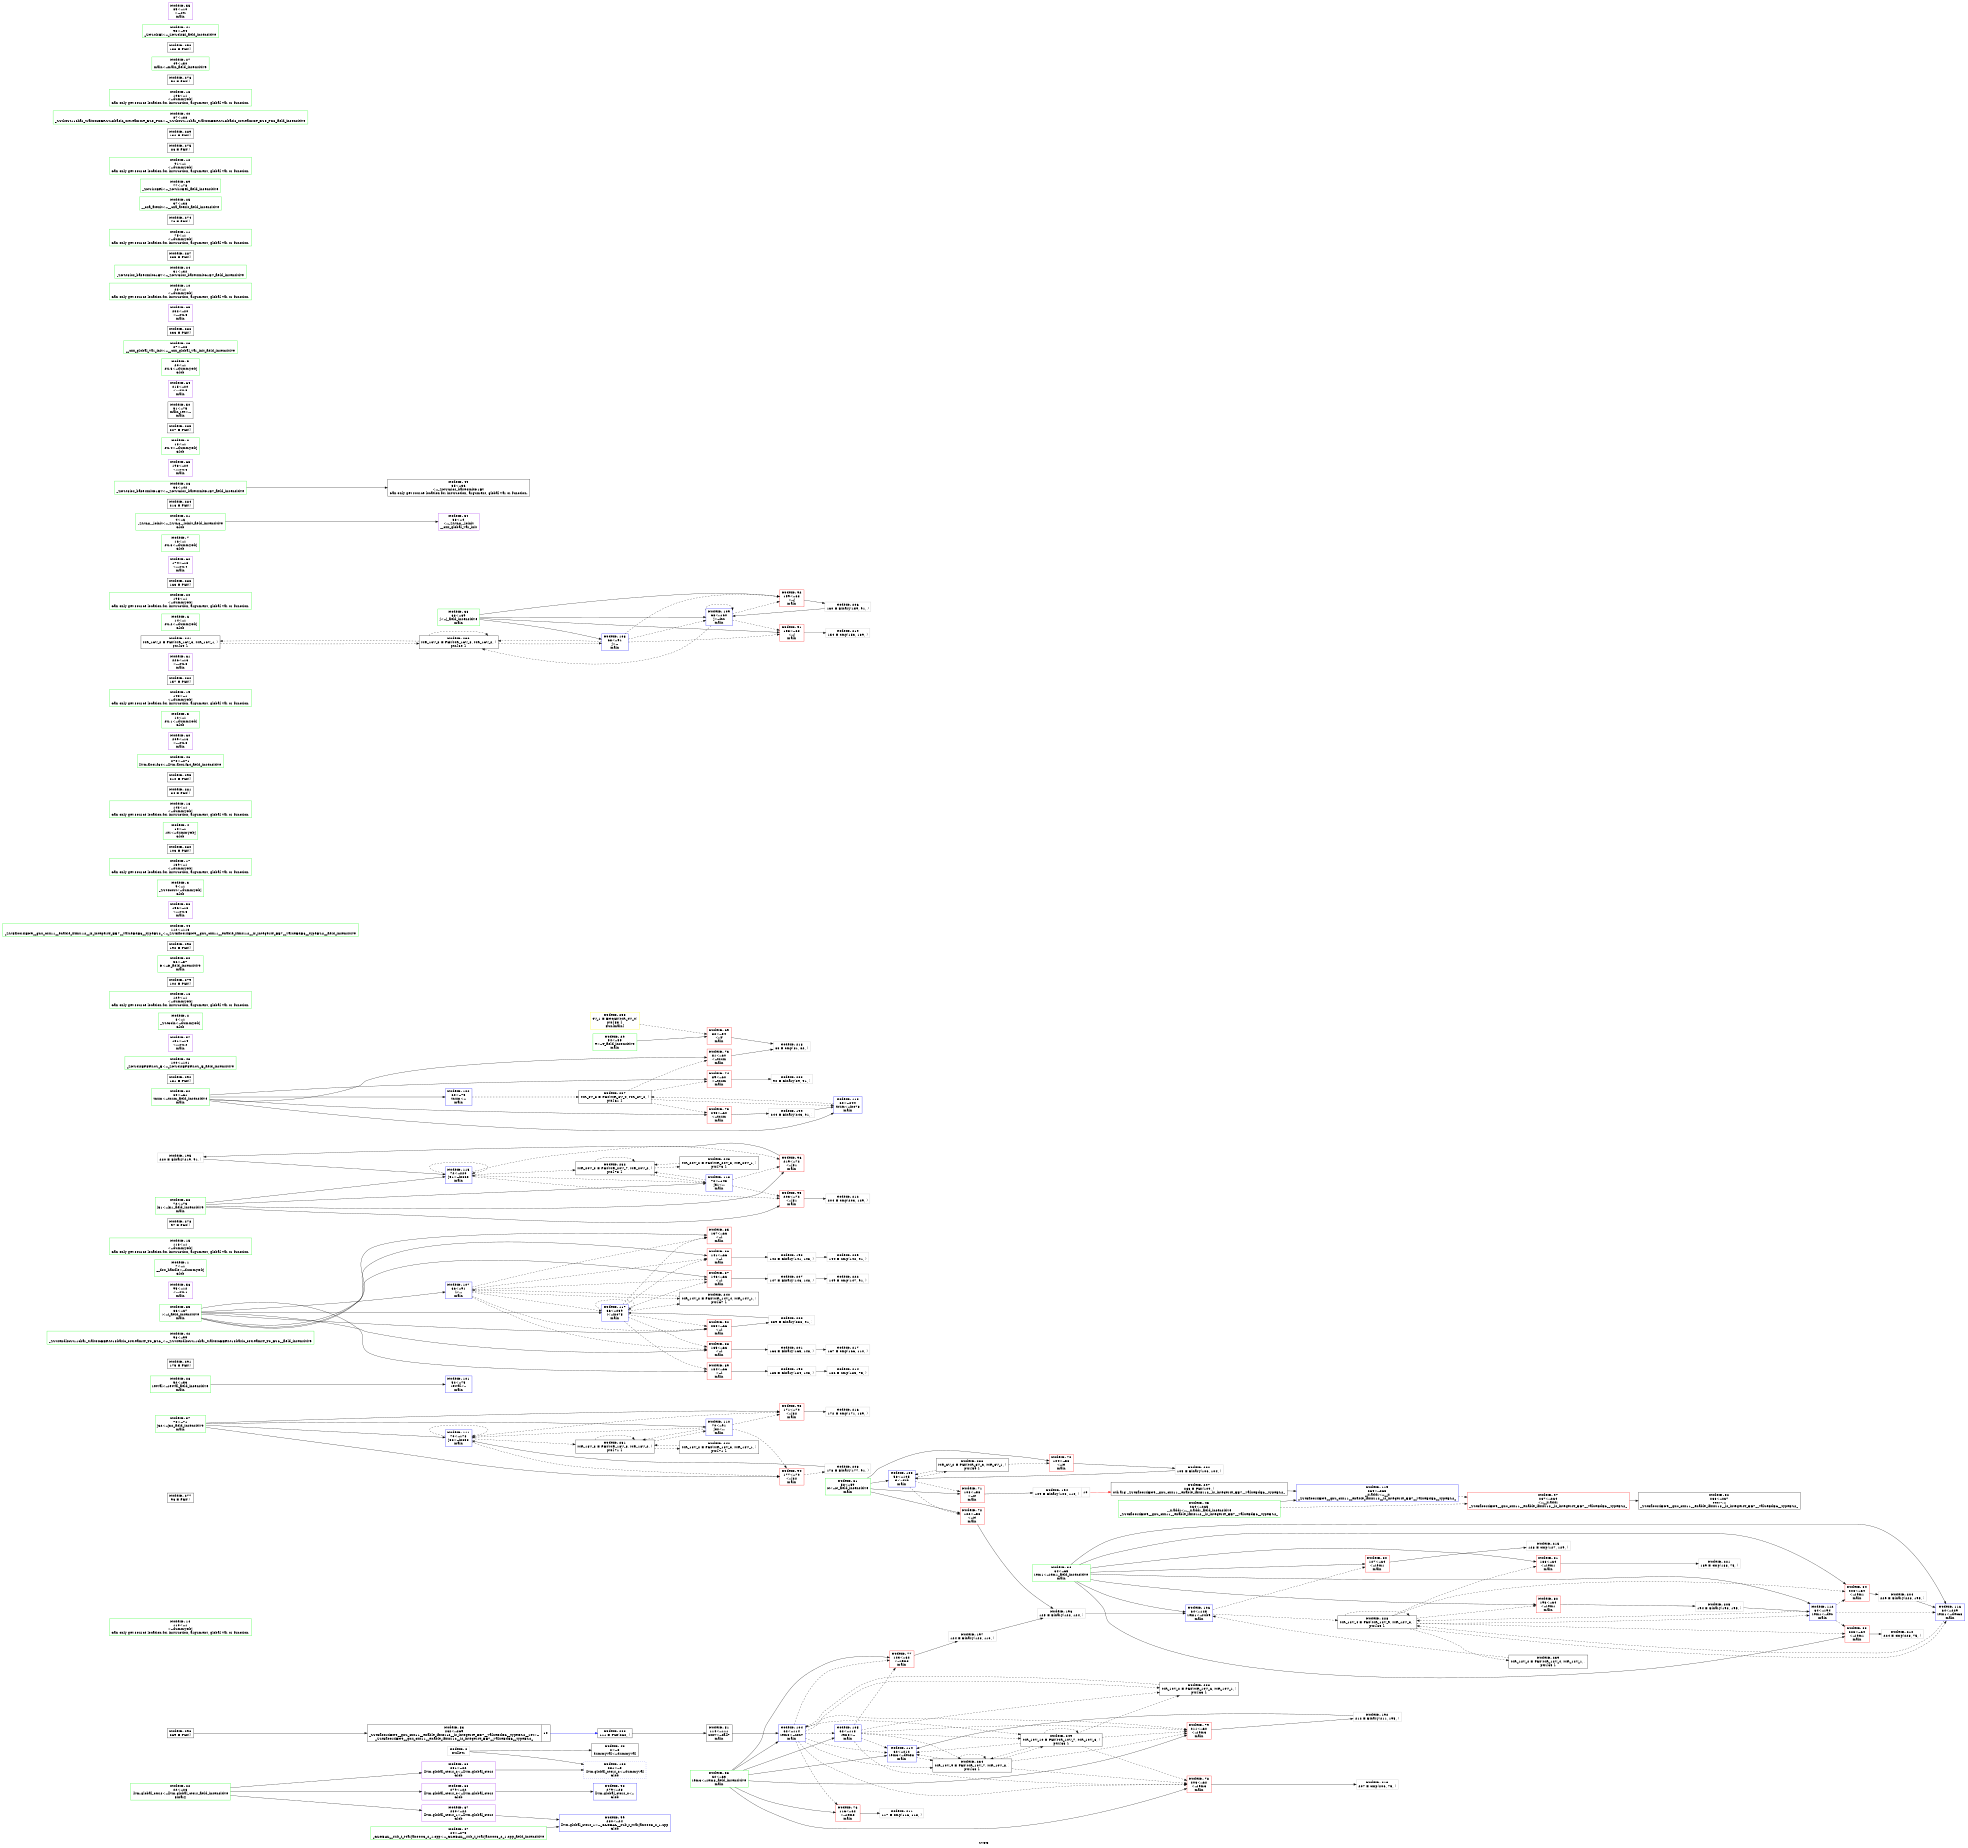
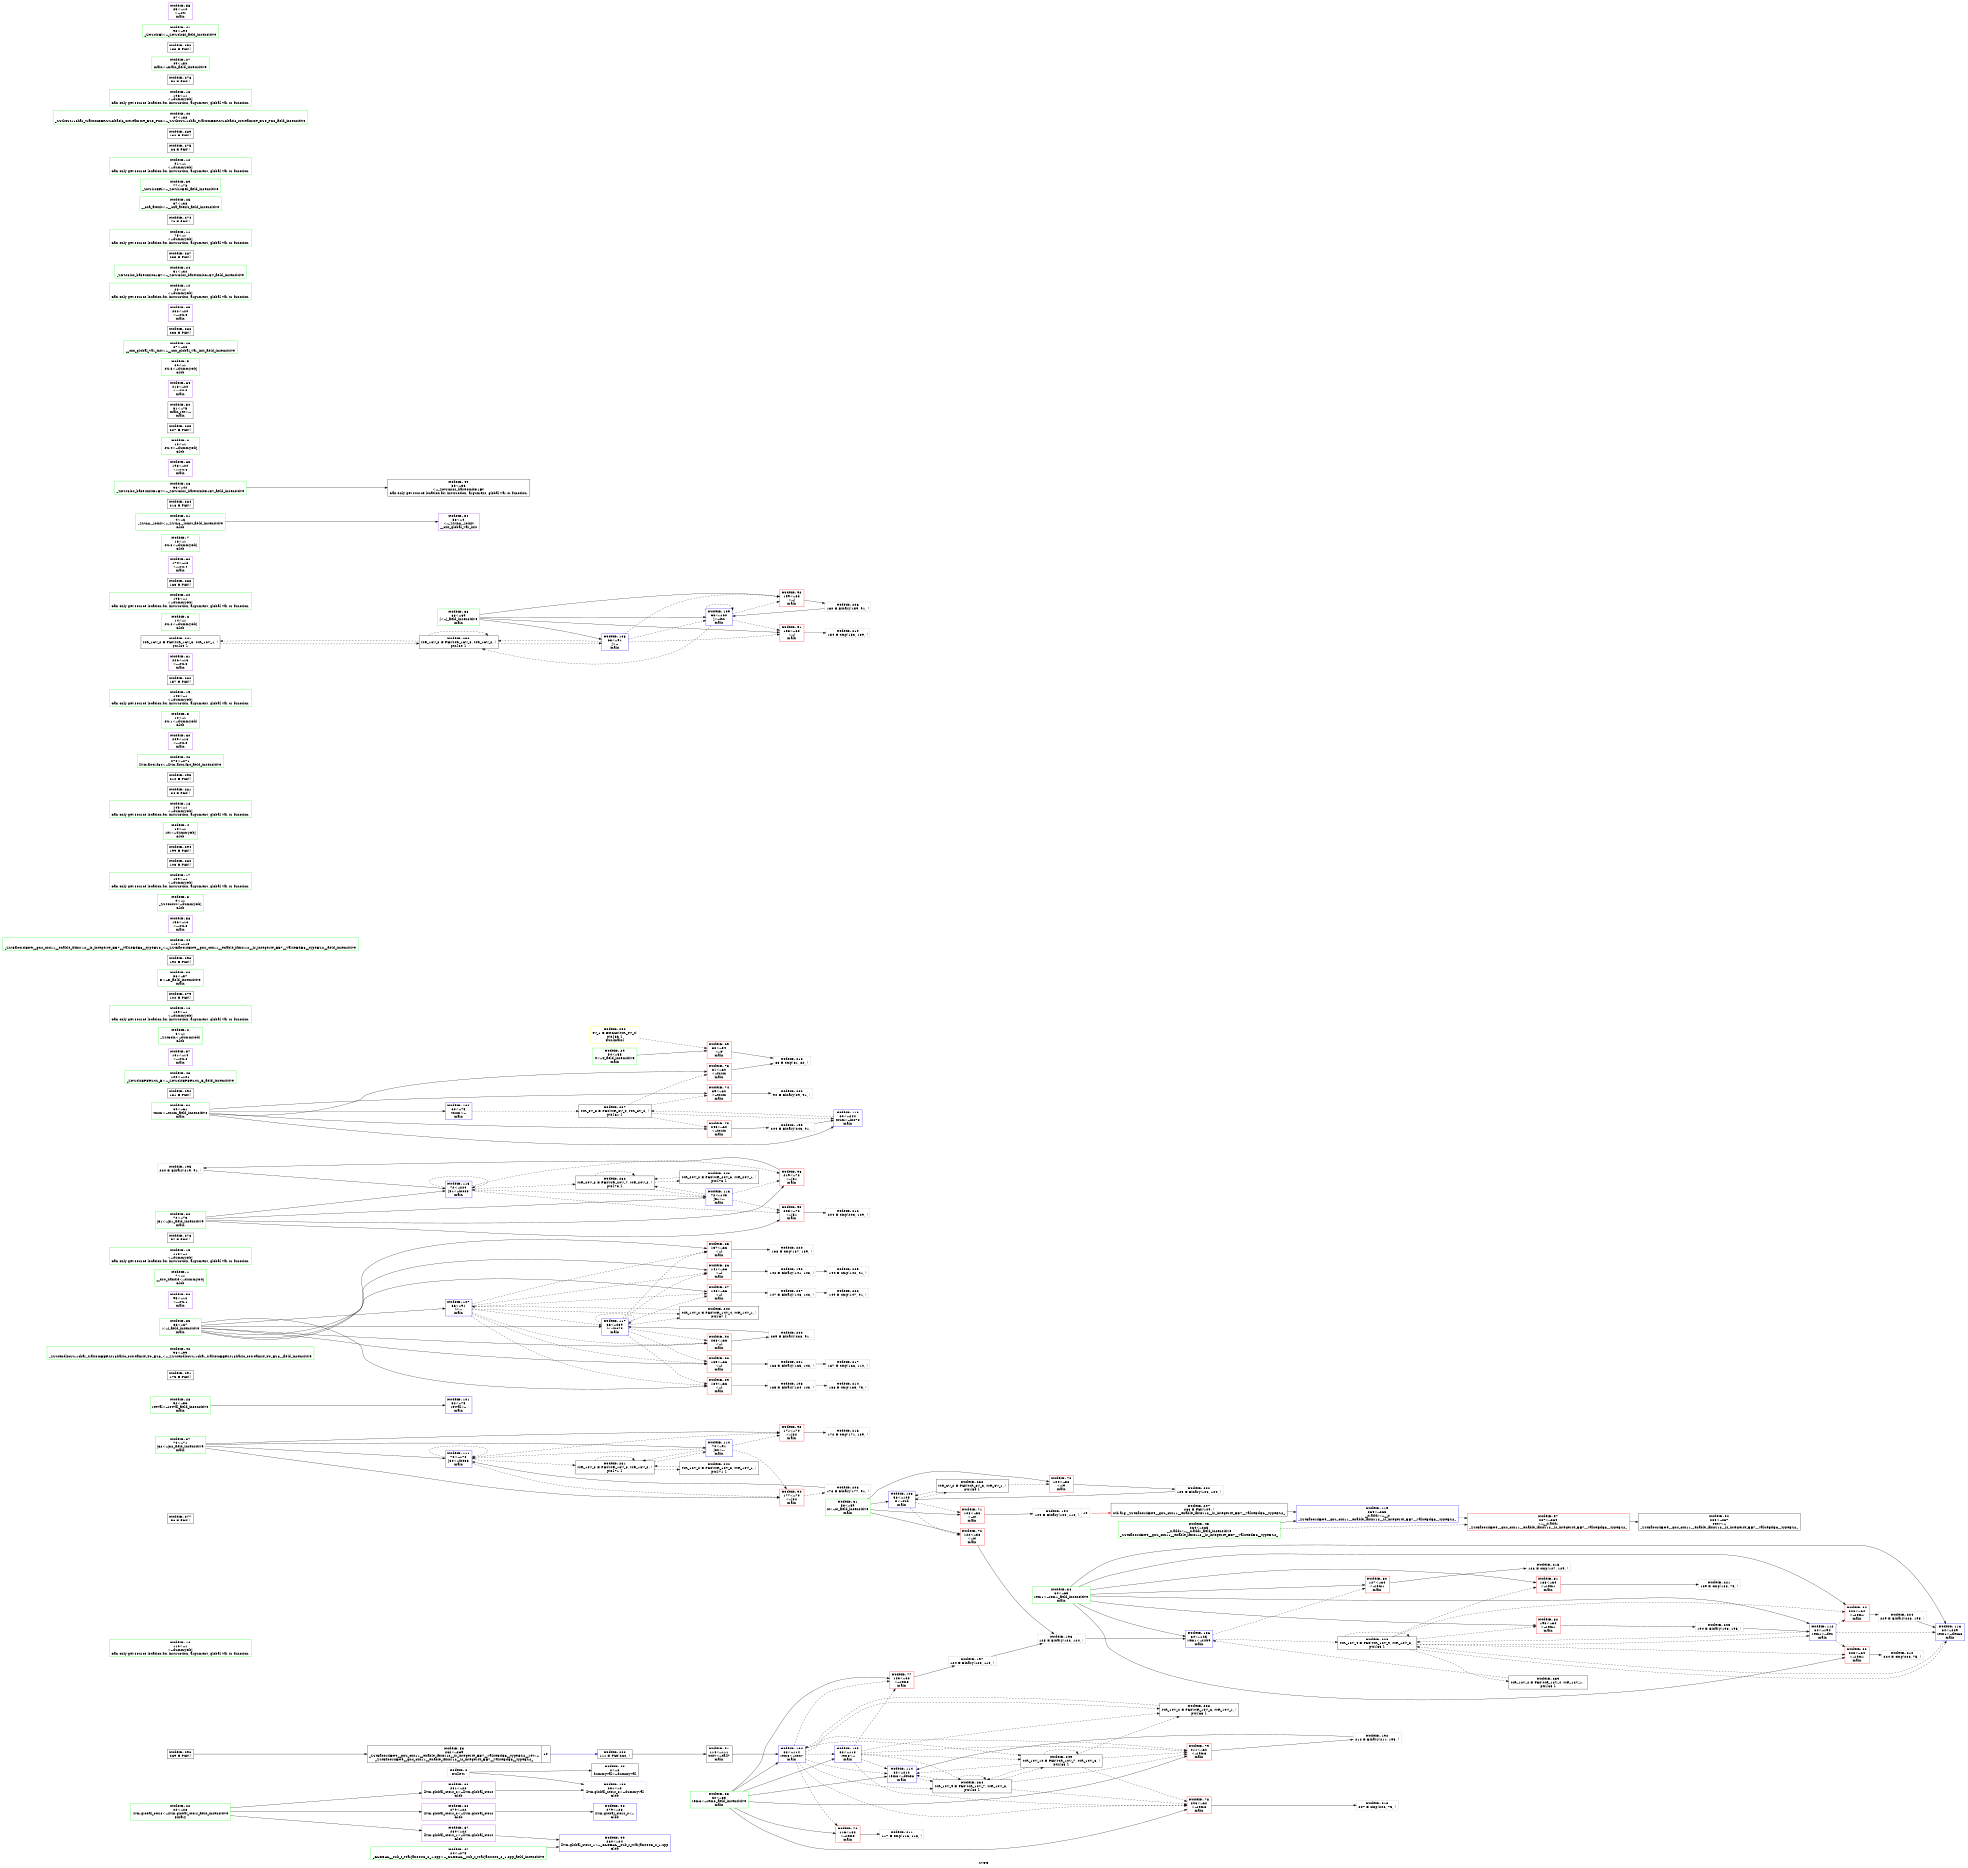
node "NodeID: 294": added
node "NodeID: 220": added
edge "NodeID: 107" -> "NodeID: 89": added
